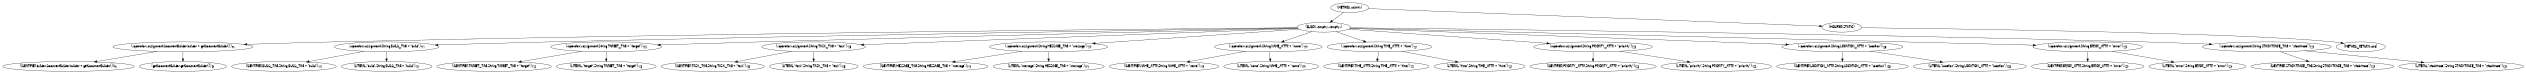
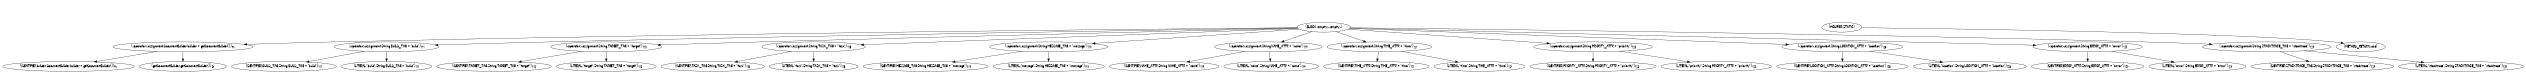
node "(METHOD,<clinit>)": removed
